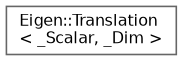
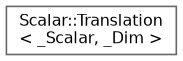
node "Eigen::Translation < _Scalar, _Dim >": label "Eigen::Translation < _Scalar, _Dim >" -> "Scalar::Translation < _Scalar, _Dim >"
